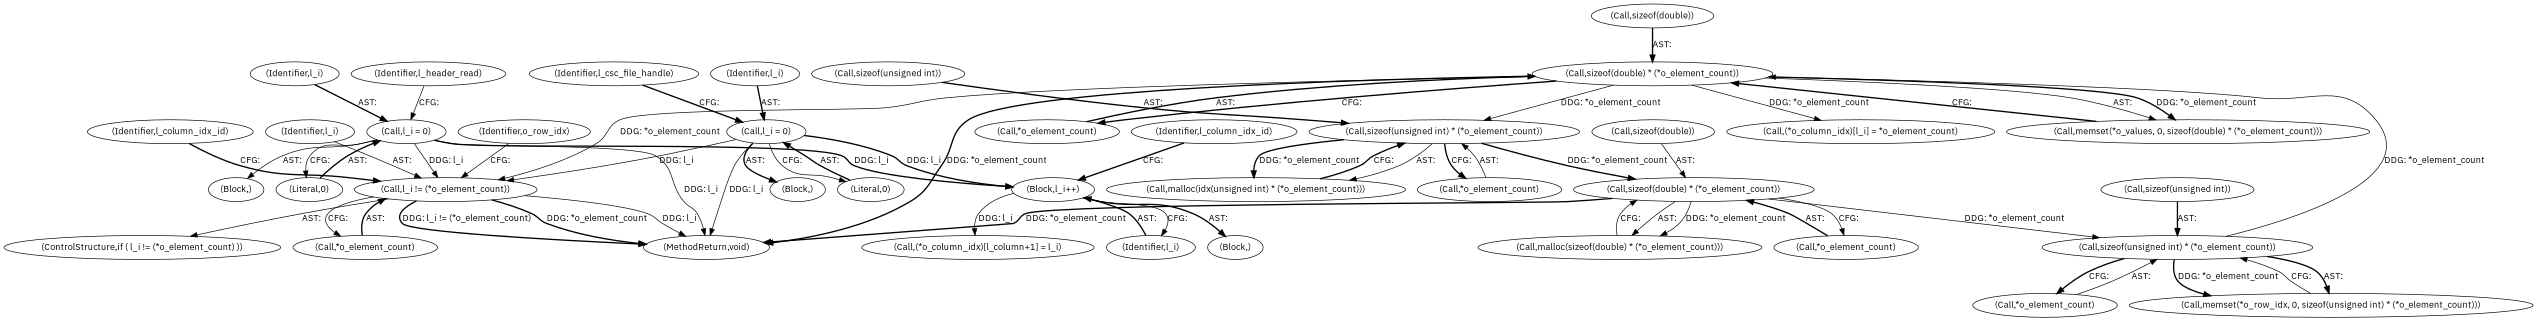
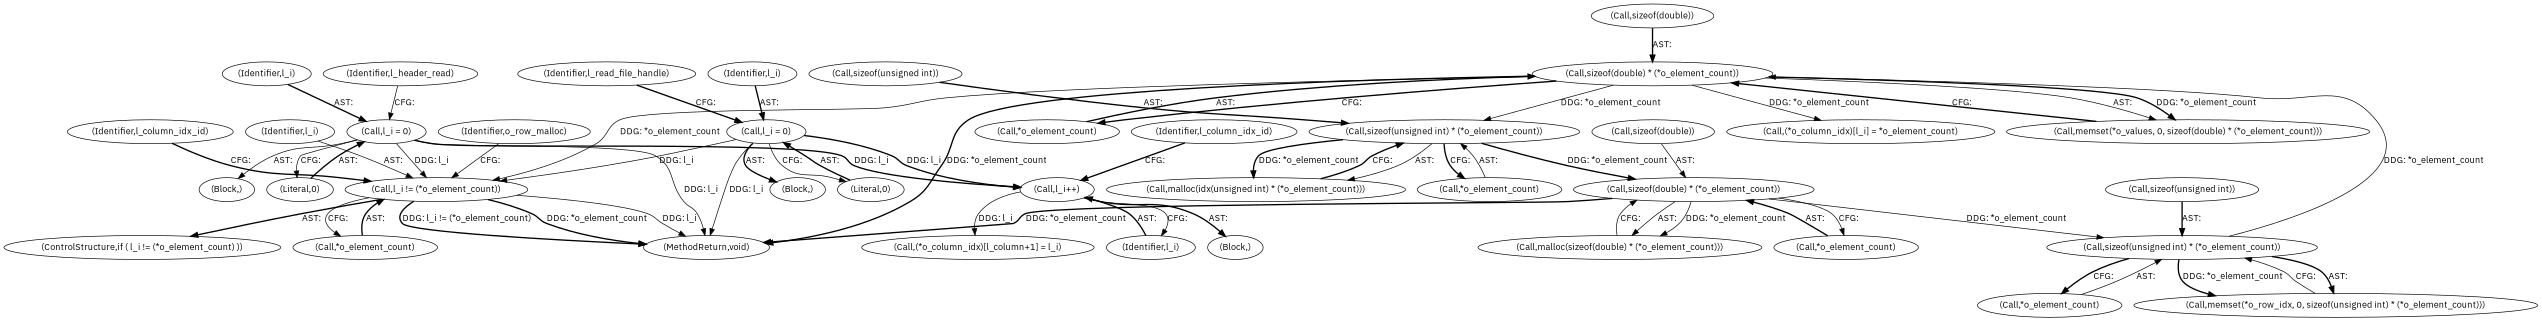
node "(Identifier,l_csc_file_handle)": label "(Identifier,l_csc_file_handle)" -> "(Identifier,l_read_file_handle)"
node "(Identifier,o_row_idx)": label "(Identifier,o_row_idx)" -> "(Identifier,o_row_malloc)"
node "(Block,l_i++)": label "(Block,l_i++)" -> "(Call,l_i++)"
edge "(Call,l_i != (*o_element_count))" -> "(ControlStructure,if ( l_i != (*o_element_count) ))": style solid -> bold
